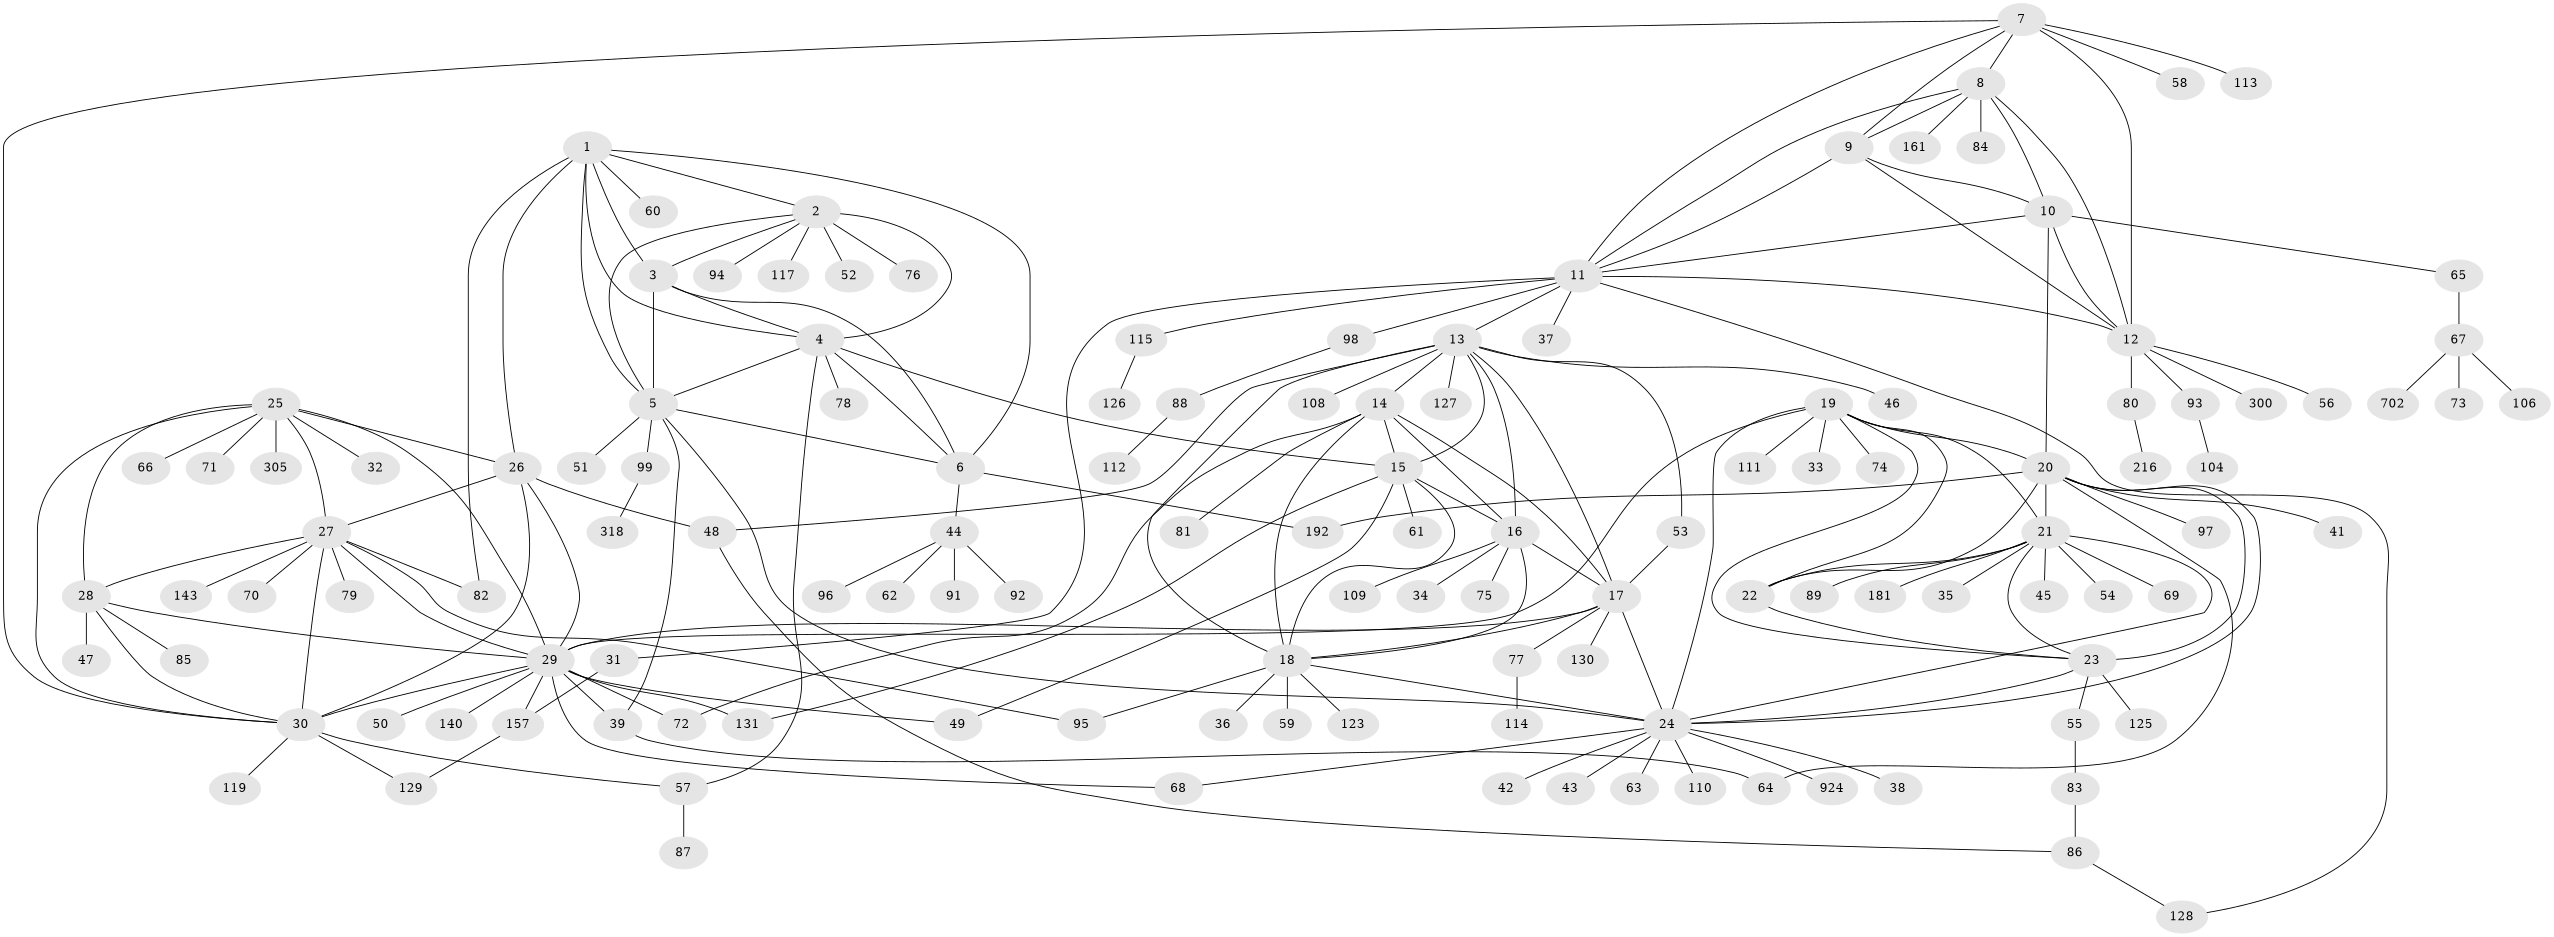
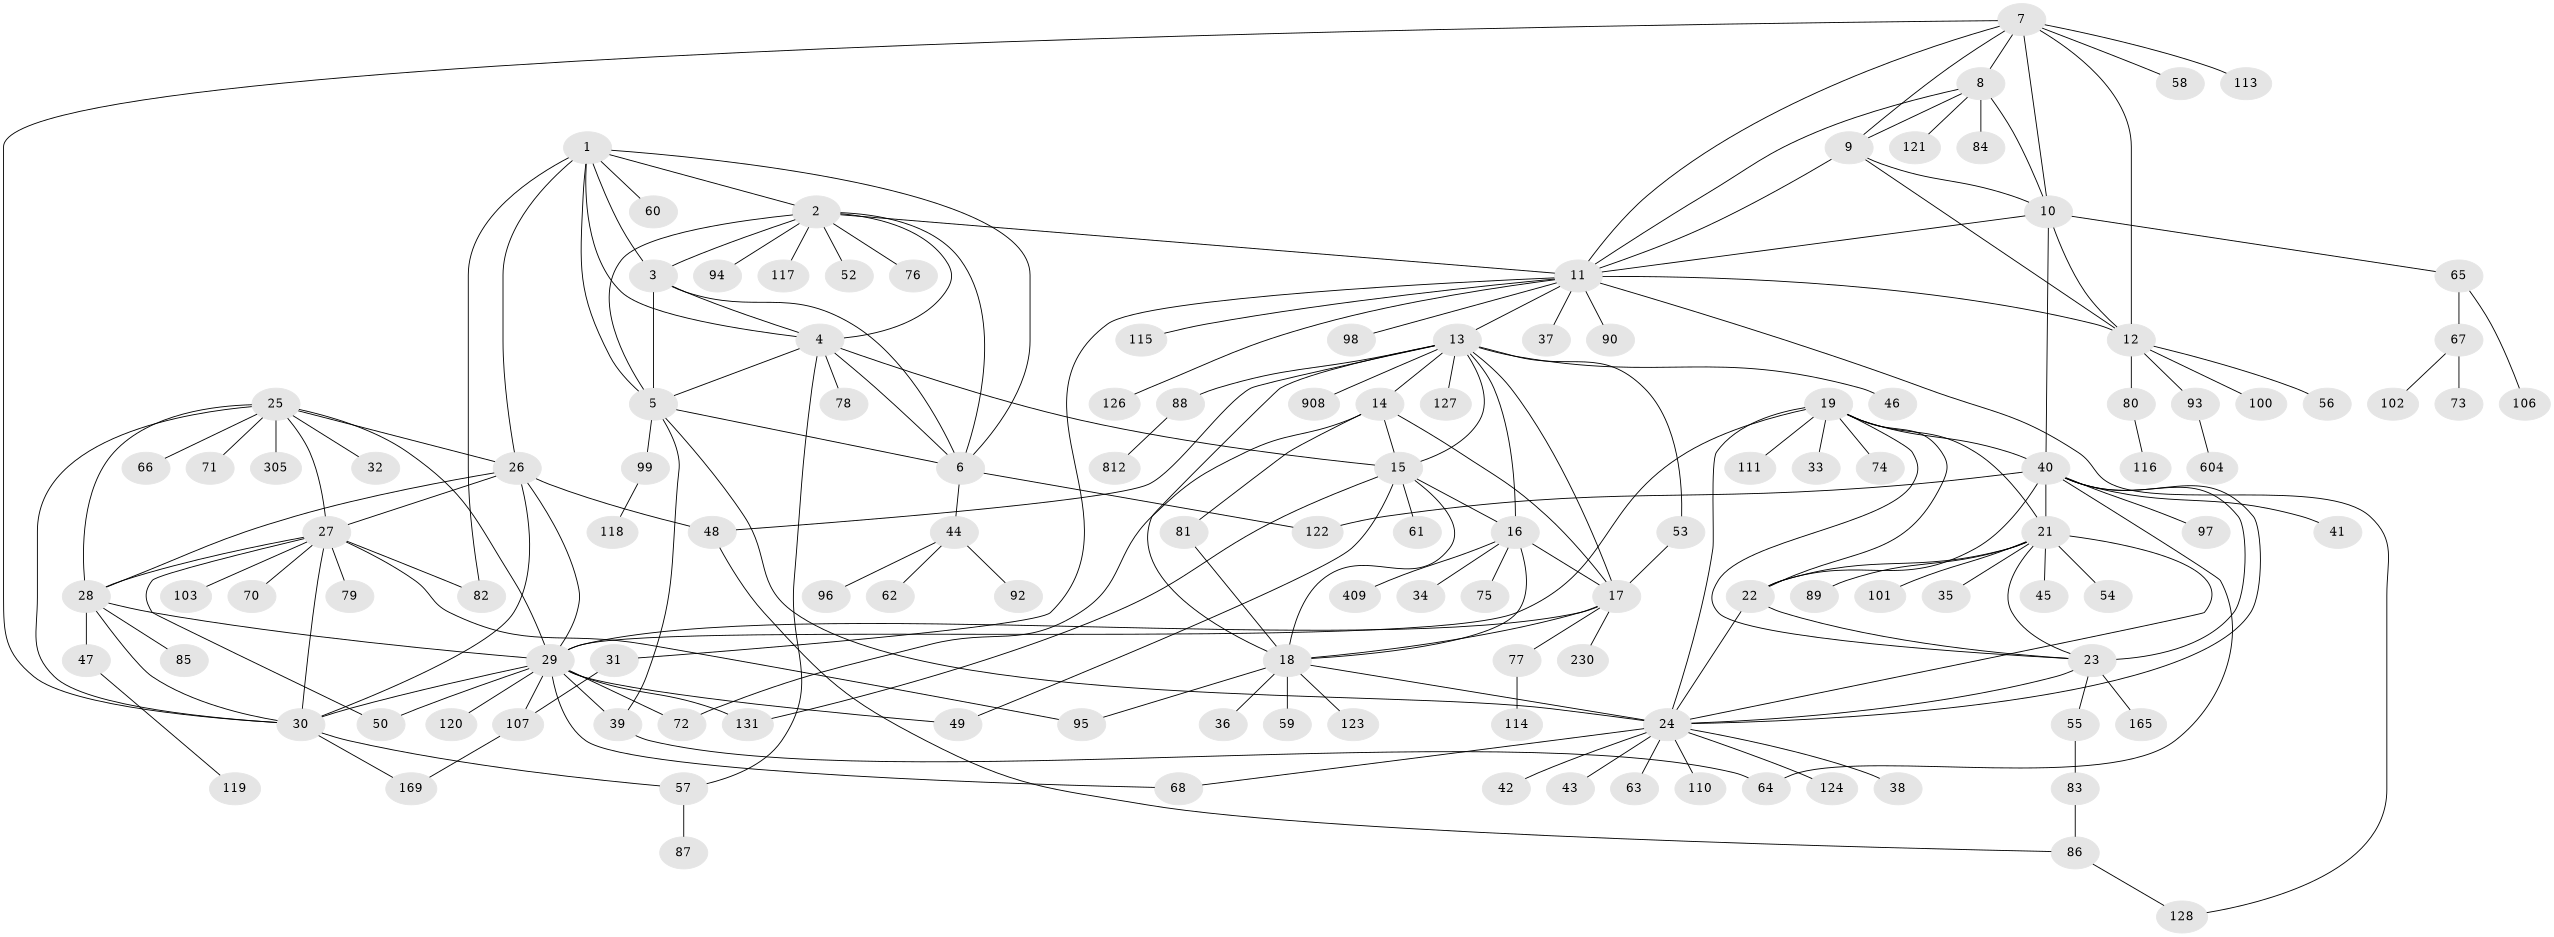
edge "7" -- "10": added
node "161": label "161" -> "121"
edge "8" -- "12": removed
edge "2" -- "11": added
edge "2" -- "6": added
node "90": added
edge "98" -- "88": now "13" -- "88"
edge "115" -- "126": now "11" -- "126"
edge "67" -- "106": now "65" -- "106"
node "108": label "108" -> "908"
node "300": label "300" -> "100"
node "702": label "702" -> "102"
node "51": removed
node "112": label "112" -> "812"
edge "14" -- "16": removed
node "20": label "20" -> "40"
node "216": label "216" -> "116"
node "104": label "104" -> "604"
edge "14" -- "18": now "81" -- "18"
edge "26" -- "28": added
node "318": label "318" -> "118"
node "192": label "192" -> "122"
node "143": label "143" -> "103"
node "91": removed
node "109": label "109" -> "409"
node "181": label "181" -> "101"
node "69": removed
edge "27" -- "29": now "27" -- "50"
node "130": label "130" -> "230"
edge "17" -- "24": now "22" -- "24"
node "140": label "140" -> "120"
node "157": label "157" -> "107"
node "125": label "125" -> "165"
edge "30" -- "119": now "47" -- "119"
node "129": label "129" -> "169"
node "924": label "924" -> "124"
